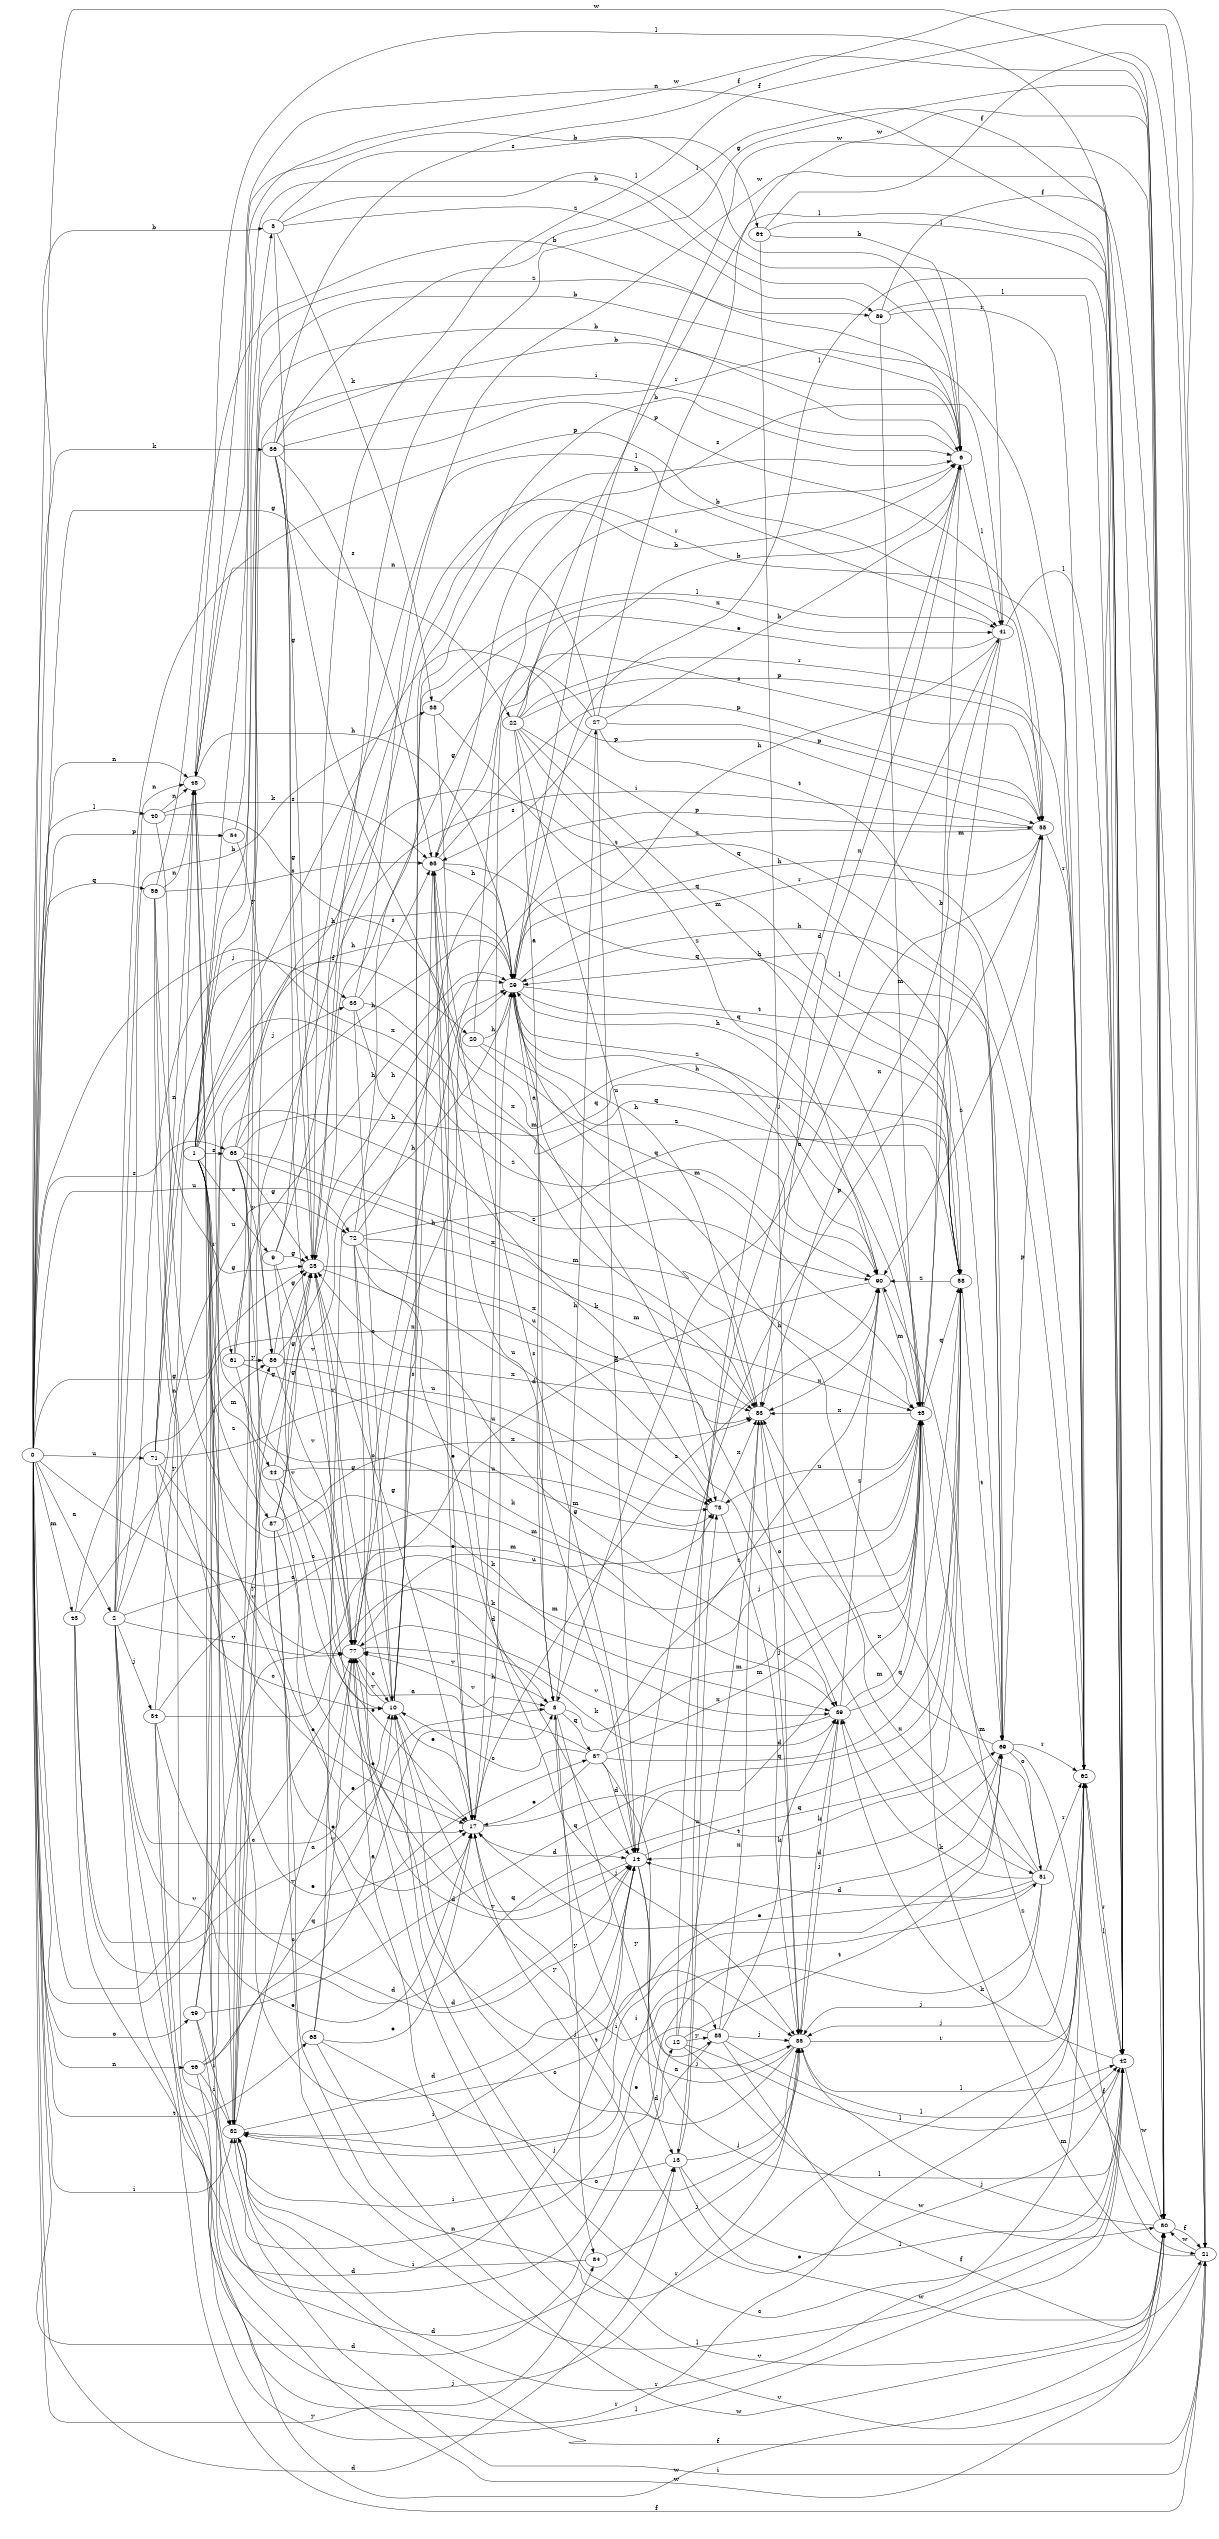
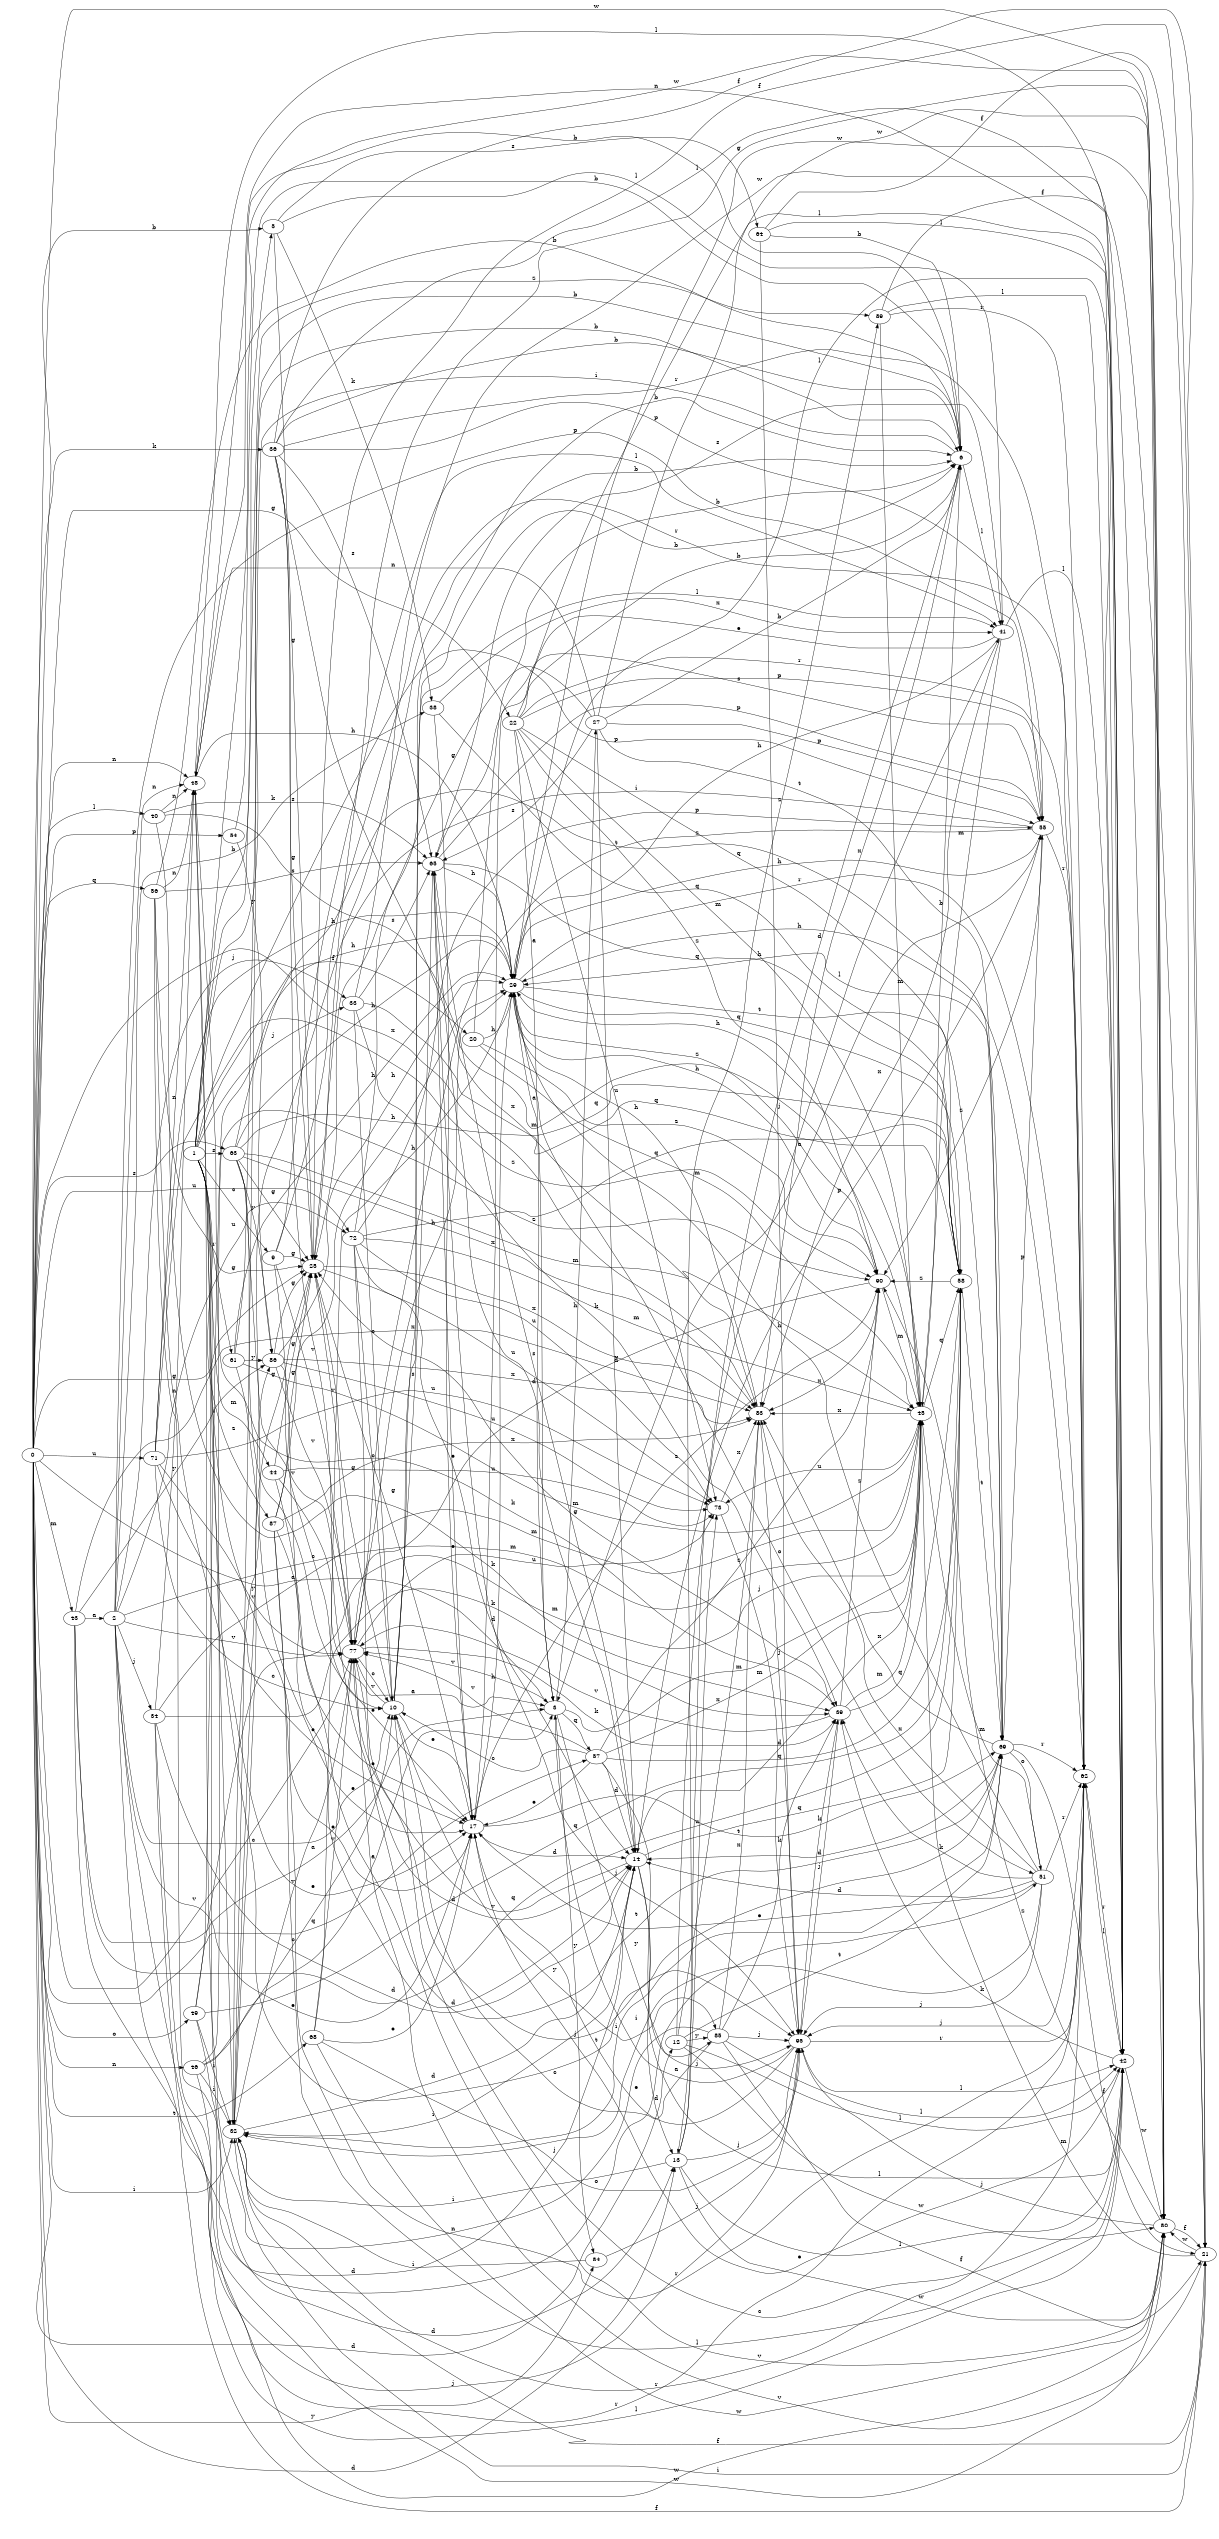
edge "5" -> "89": now "13" -> "89"
edge "0" -> "2": now "43" -> "2"
edge "86" -> "69": added, label "t"
node "35": label "35" -> "95"
